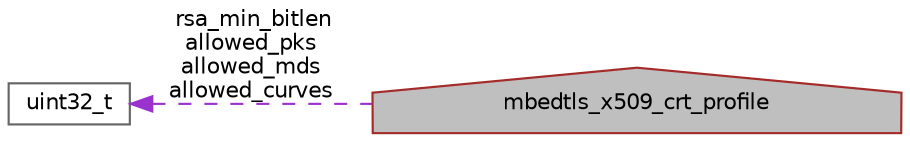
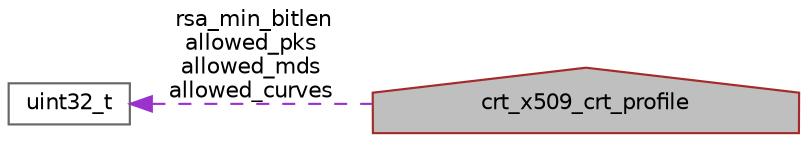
node "mbedtls_x509_crt_profile": label "mbedtls_x509_crt_profile" -> "crt_x509_crt_profile"
